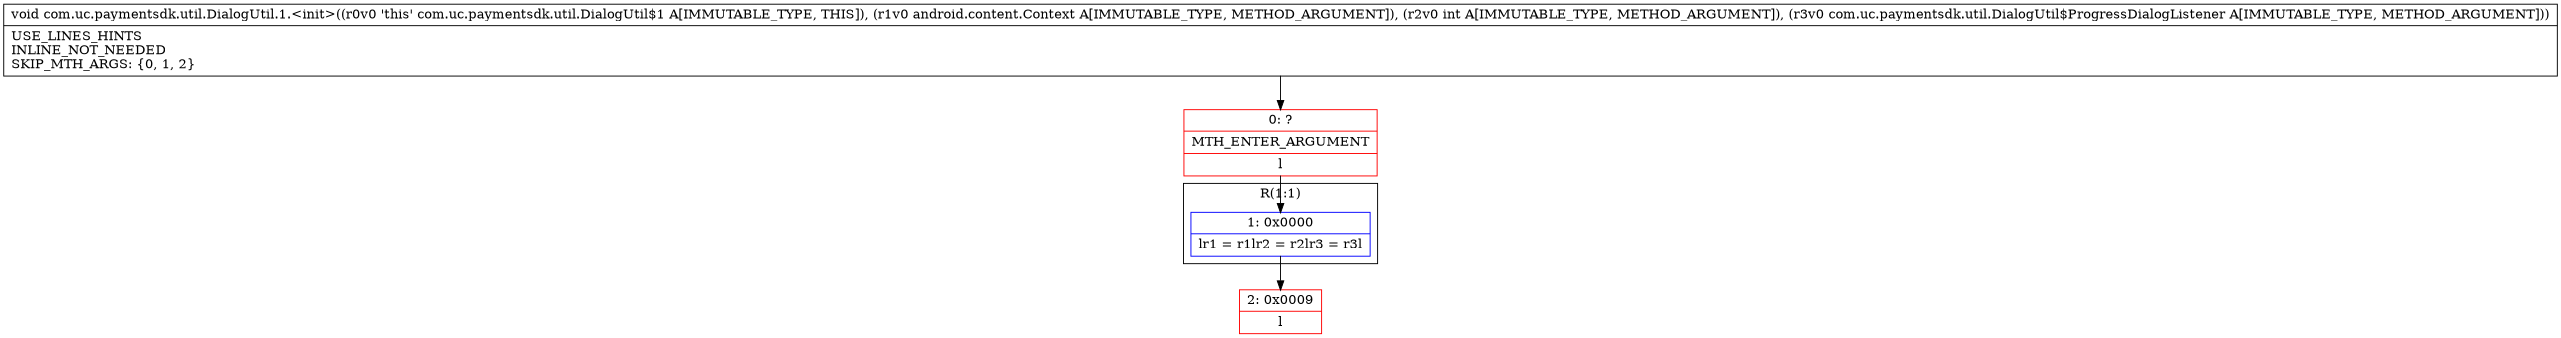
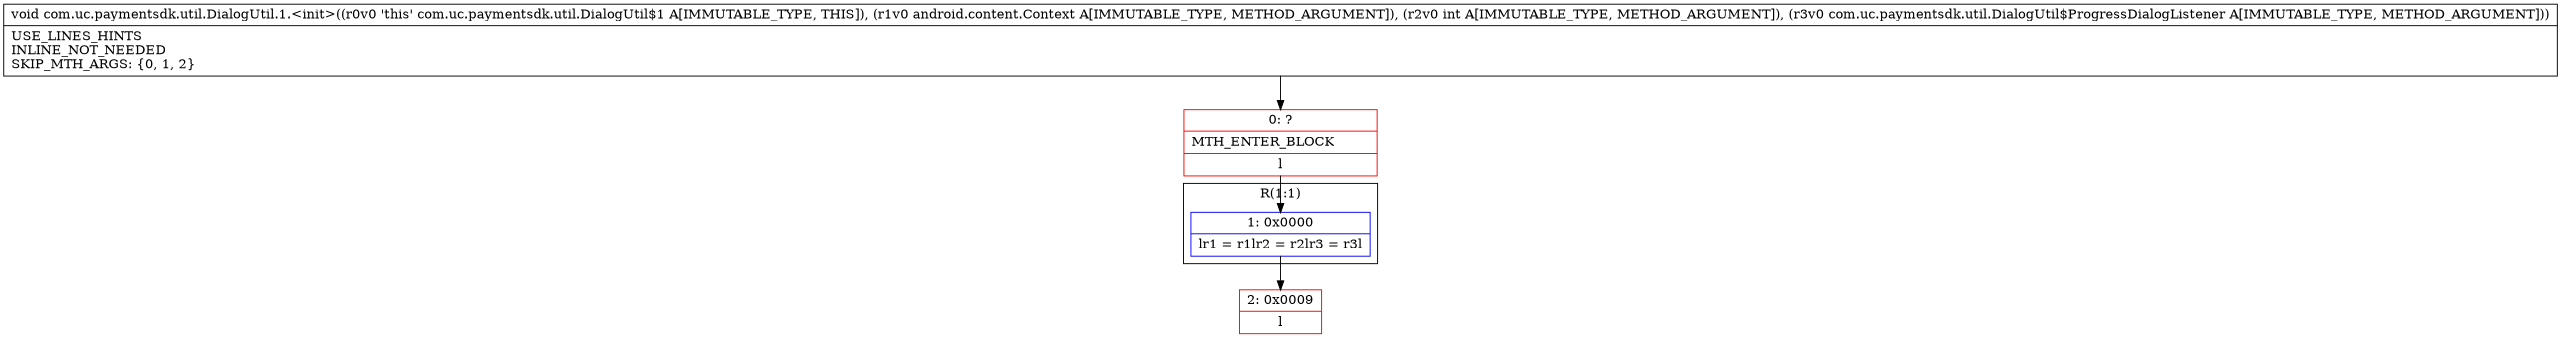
node "0: ?": text "MTH_ENTER_ARGUMENT" -> "MTH_ENTER_BLOCK"
